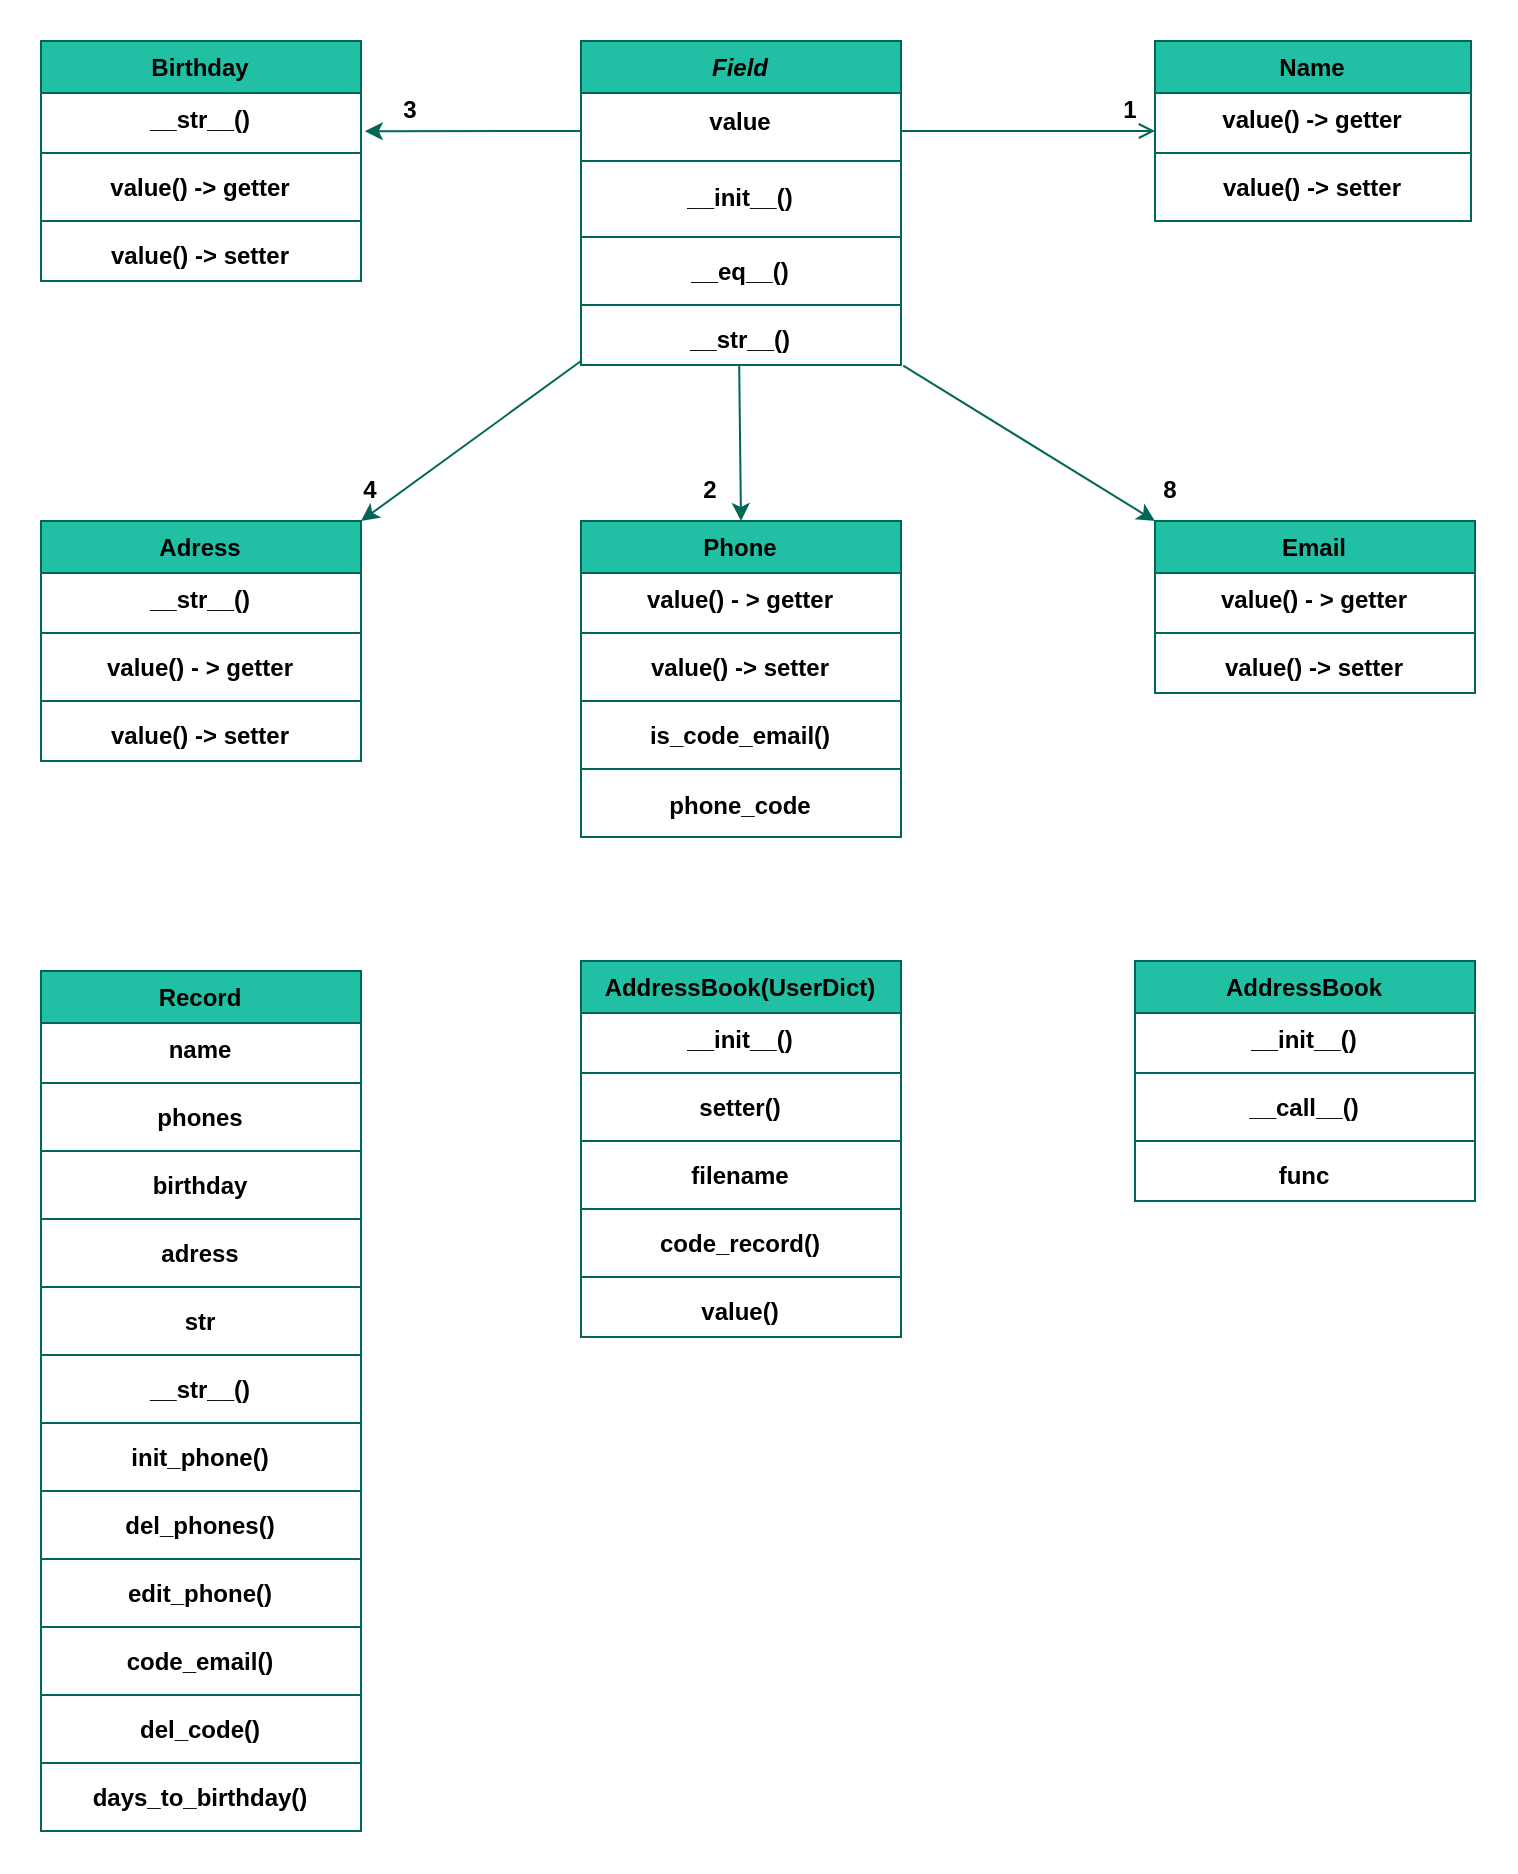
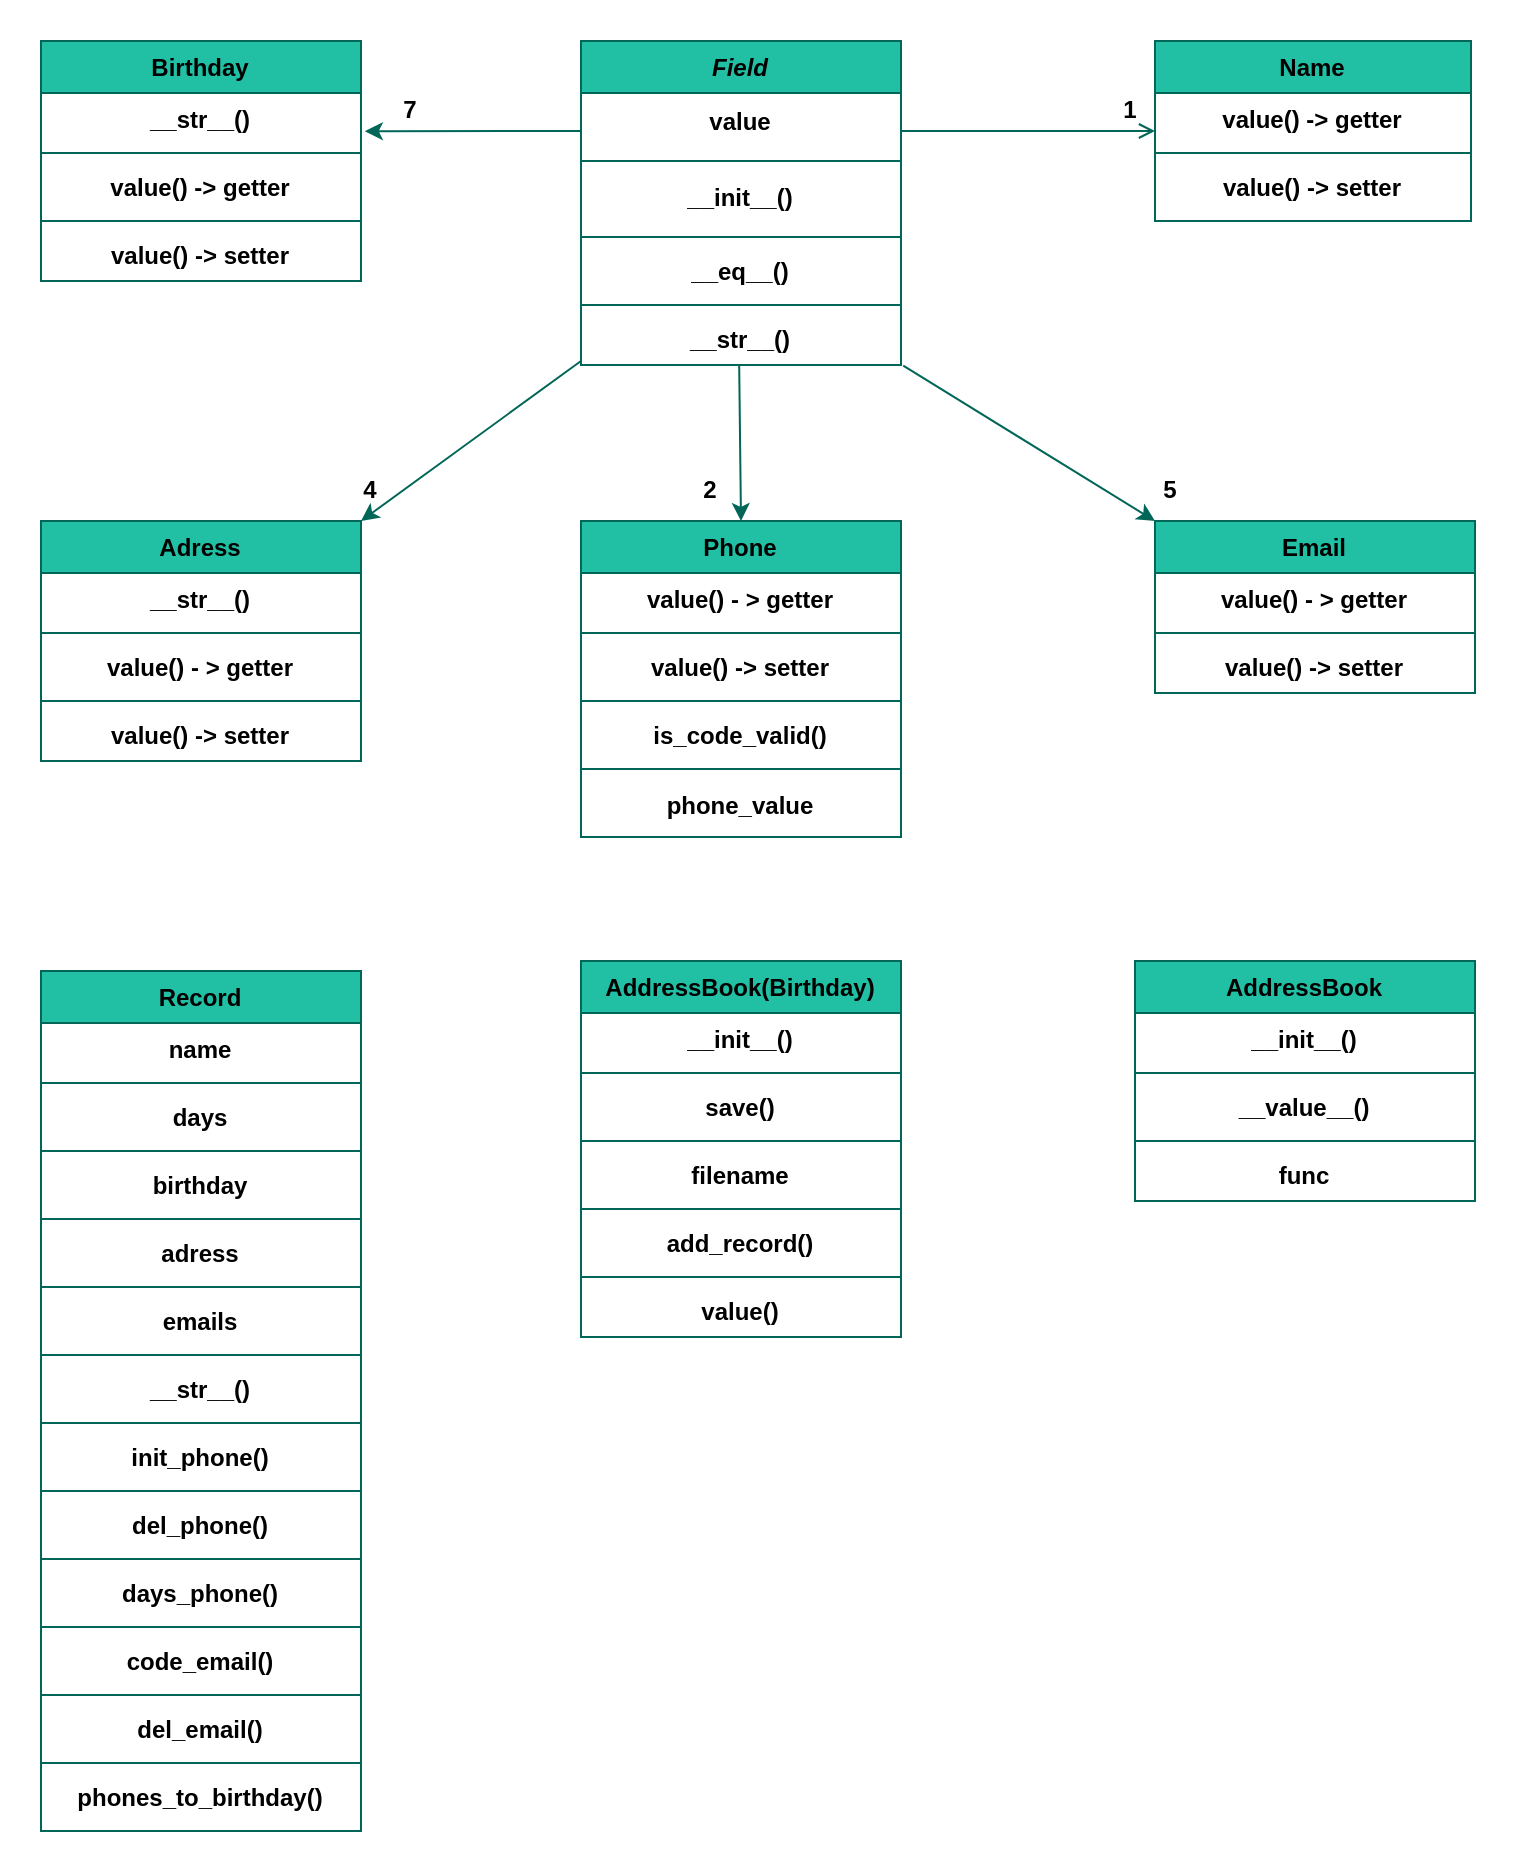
node "3": label "3" -> "7"
node "8": label "8" -> "5"
node "is_code_email()": label "is_code_email()" -> "is_code_valid()"
node "phone_code": label "phone_code" -> "phone_value"
node "AddressBook(UserDict)": label "AddressBook(UserDict)" -> "AddressBook(Birthday)"
node "setter()": label "setter()" -> "save()"
node "__call__()": label "__call__()" -> "__value__()"
node "phones": label "phones" -> "days"
node "code_record()": label "code_record()" -> "add_record()"
node "str": label "str" -> "emails"
node "del_phones()": label "del_phones()" -> "del_phone()"
node "edit_phone()": label "edit_phone()" -> "days_phone()"
node "del_code()": label "del_code()" -> "del_email()"
node "days_to_birthday()": label "days_to_birthday()" -> "phones_to_birthday()"
